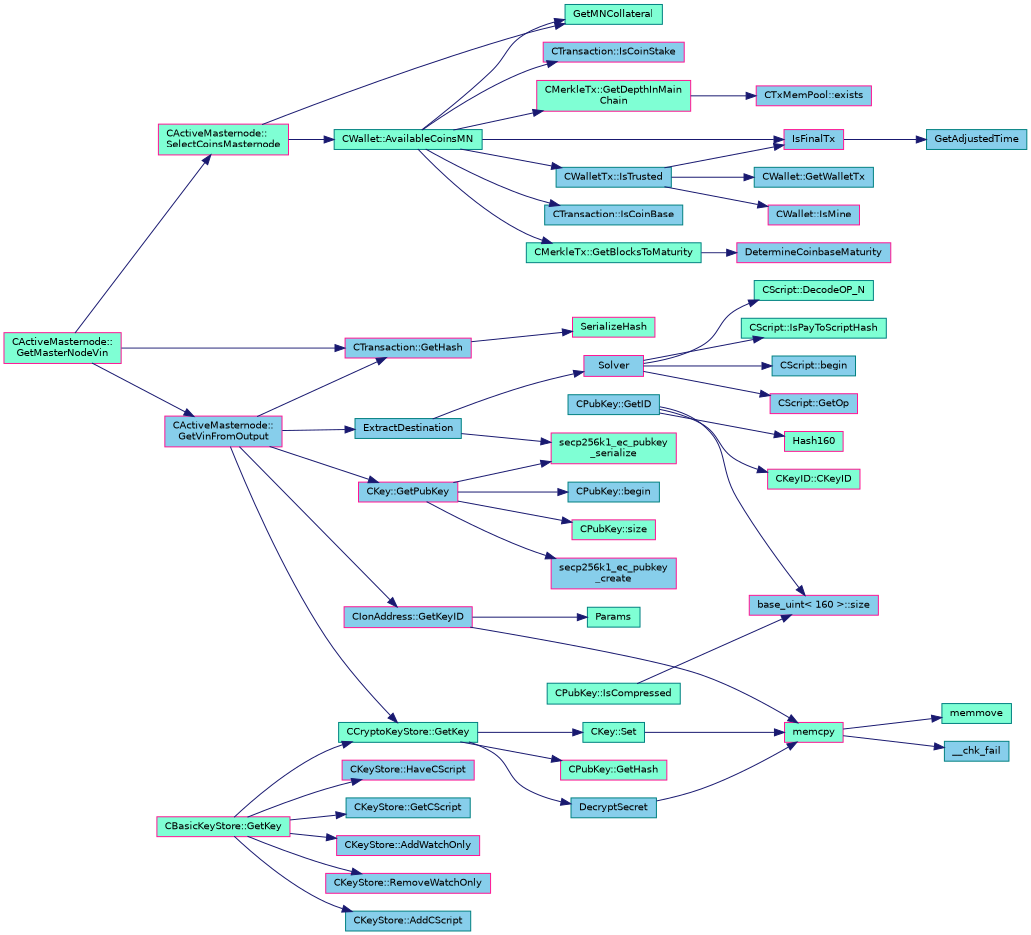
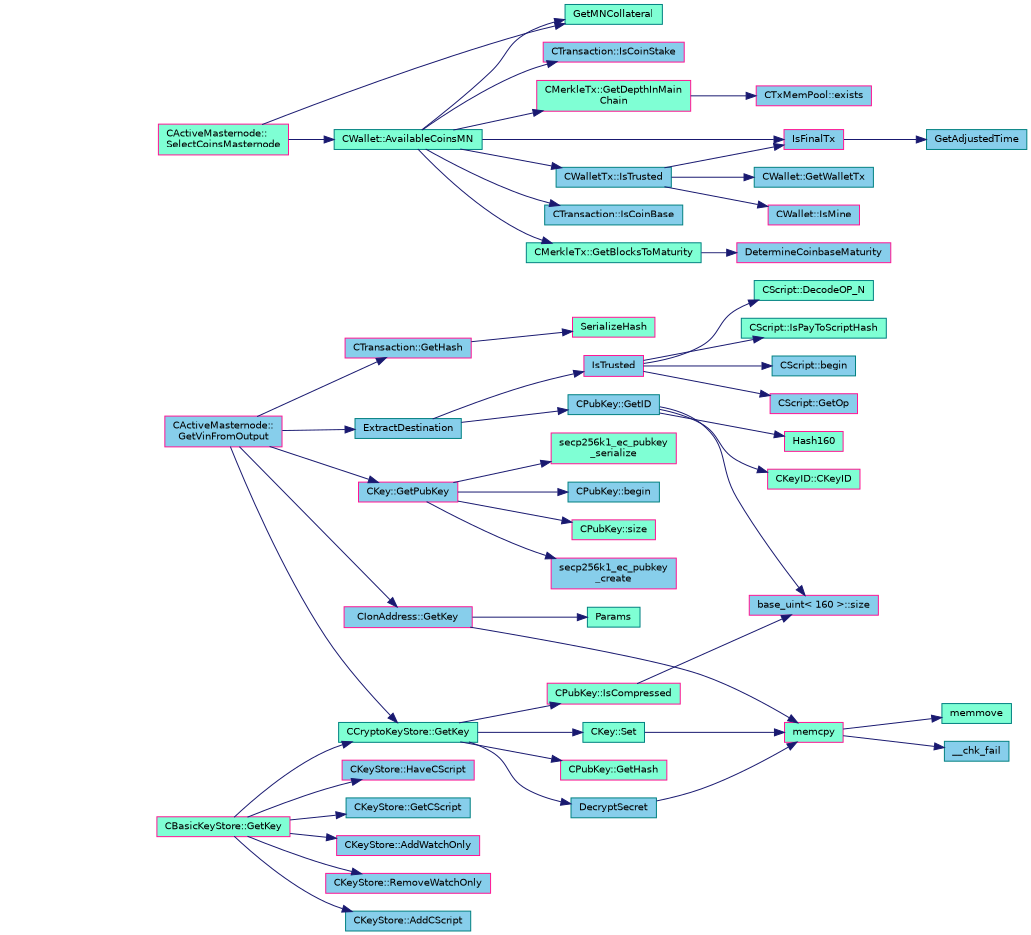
node "CActiveMasternode:: GetMasterNodeVin": removed
node "Solver": label "Solver" -> "IsTrusted"
edge "ExtractDestination" -> "secp256k1_ec_pubkey _serialize": now "ExtractDestination" -> "CPubKey::GetID"
node "CIonAddress::GetKeyID": label "CIonAddress::GetKeyID" -> "CIonAddress::GetKey"
node "CPubKey::IsCompressed": color teal -> deeppink
edge "CCryptoKeyStore::GetKey" -> "CPubKey::IsCompressed": added
